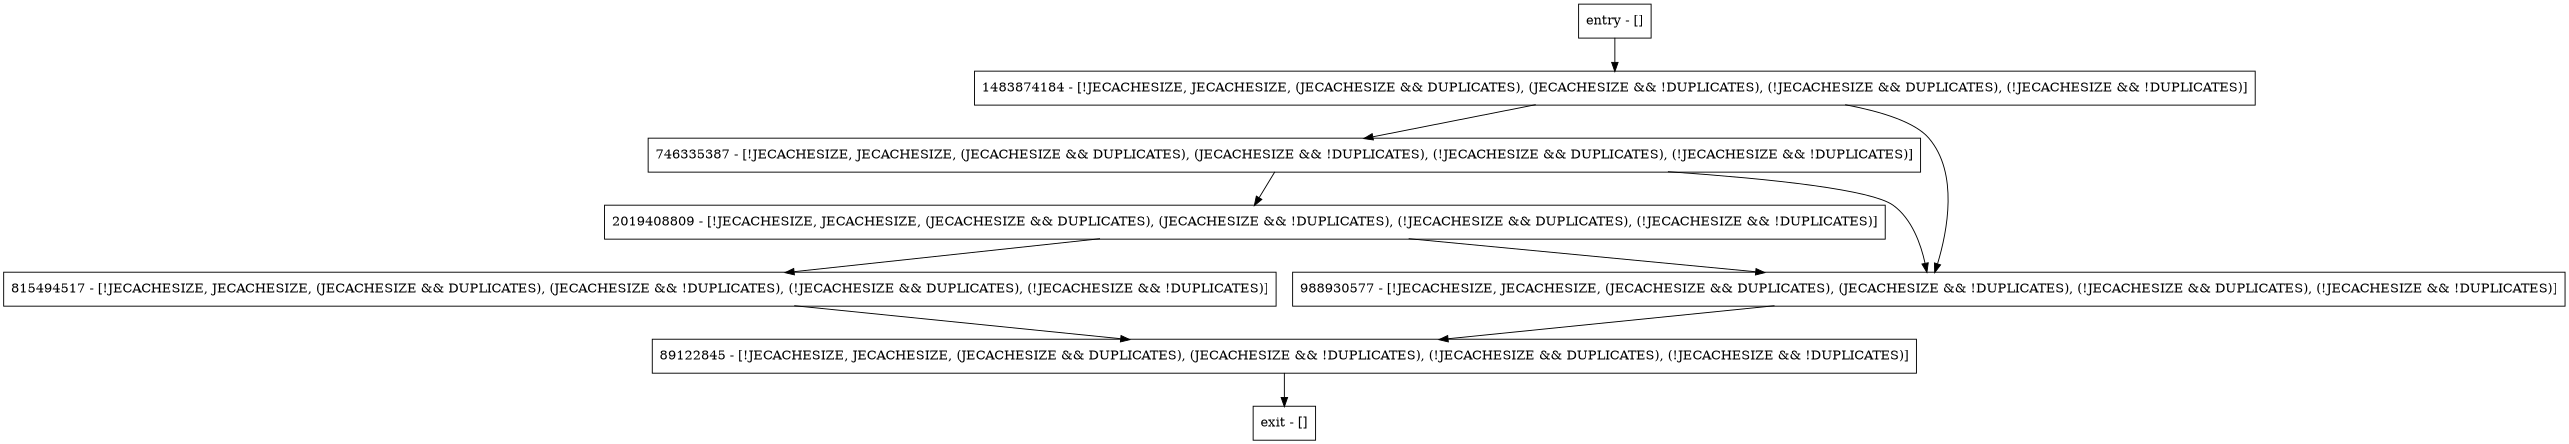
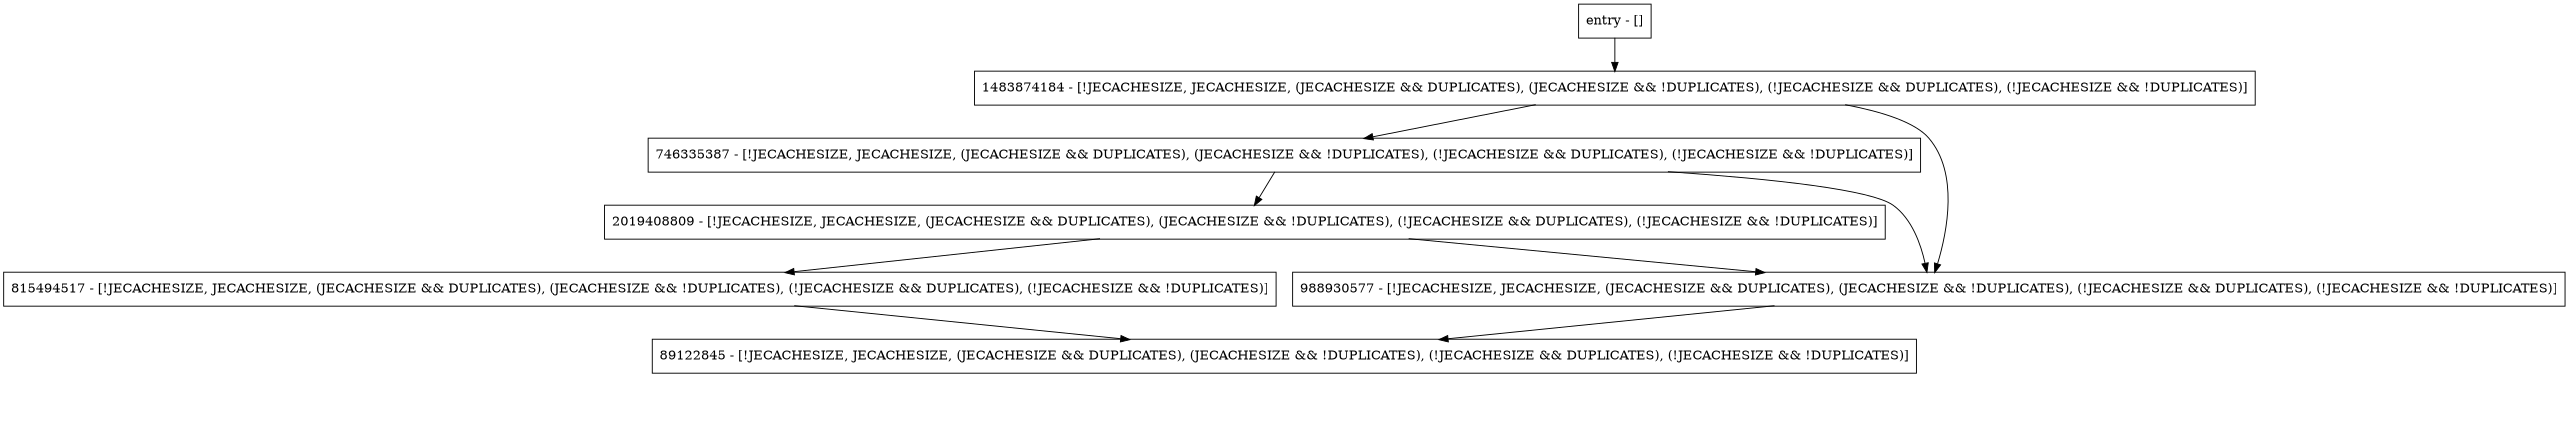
node "exit - []": removed
